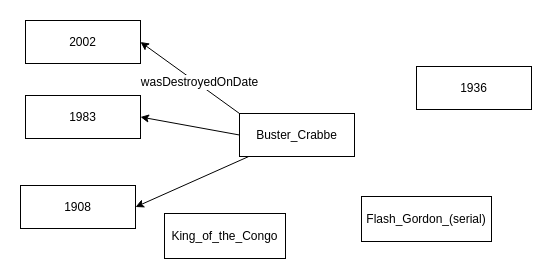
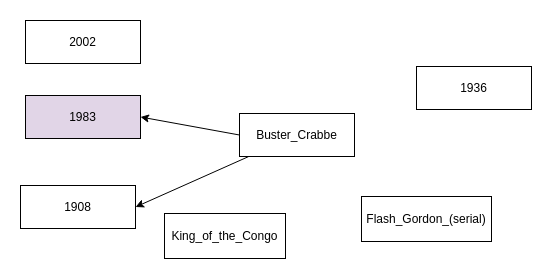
edge "Buster_Crabbe" -> "2002": removed, label "wasDestroyedOnDate"
node "1983": fillcolor #ffffff -> #e1d5e7
